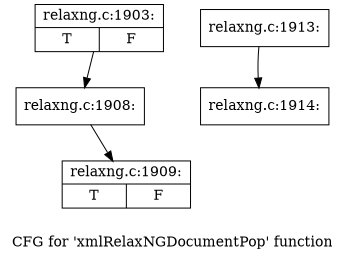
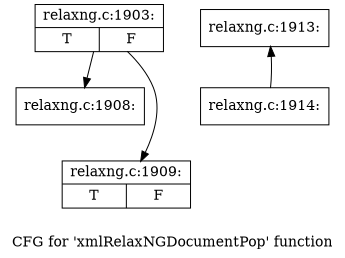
edge "relaxng.c:1913:" -> "relaxng.c:1914:": reversed
edge "relaxng.c:1908:" -> "relaxng.c:1909:": now "relaxng.c:1903:" -> "relaxng.c:1909:"
